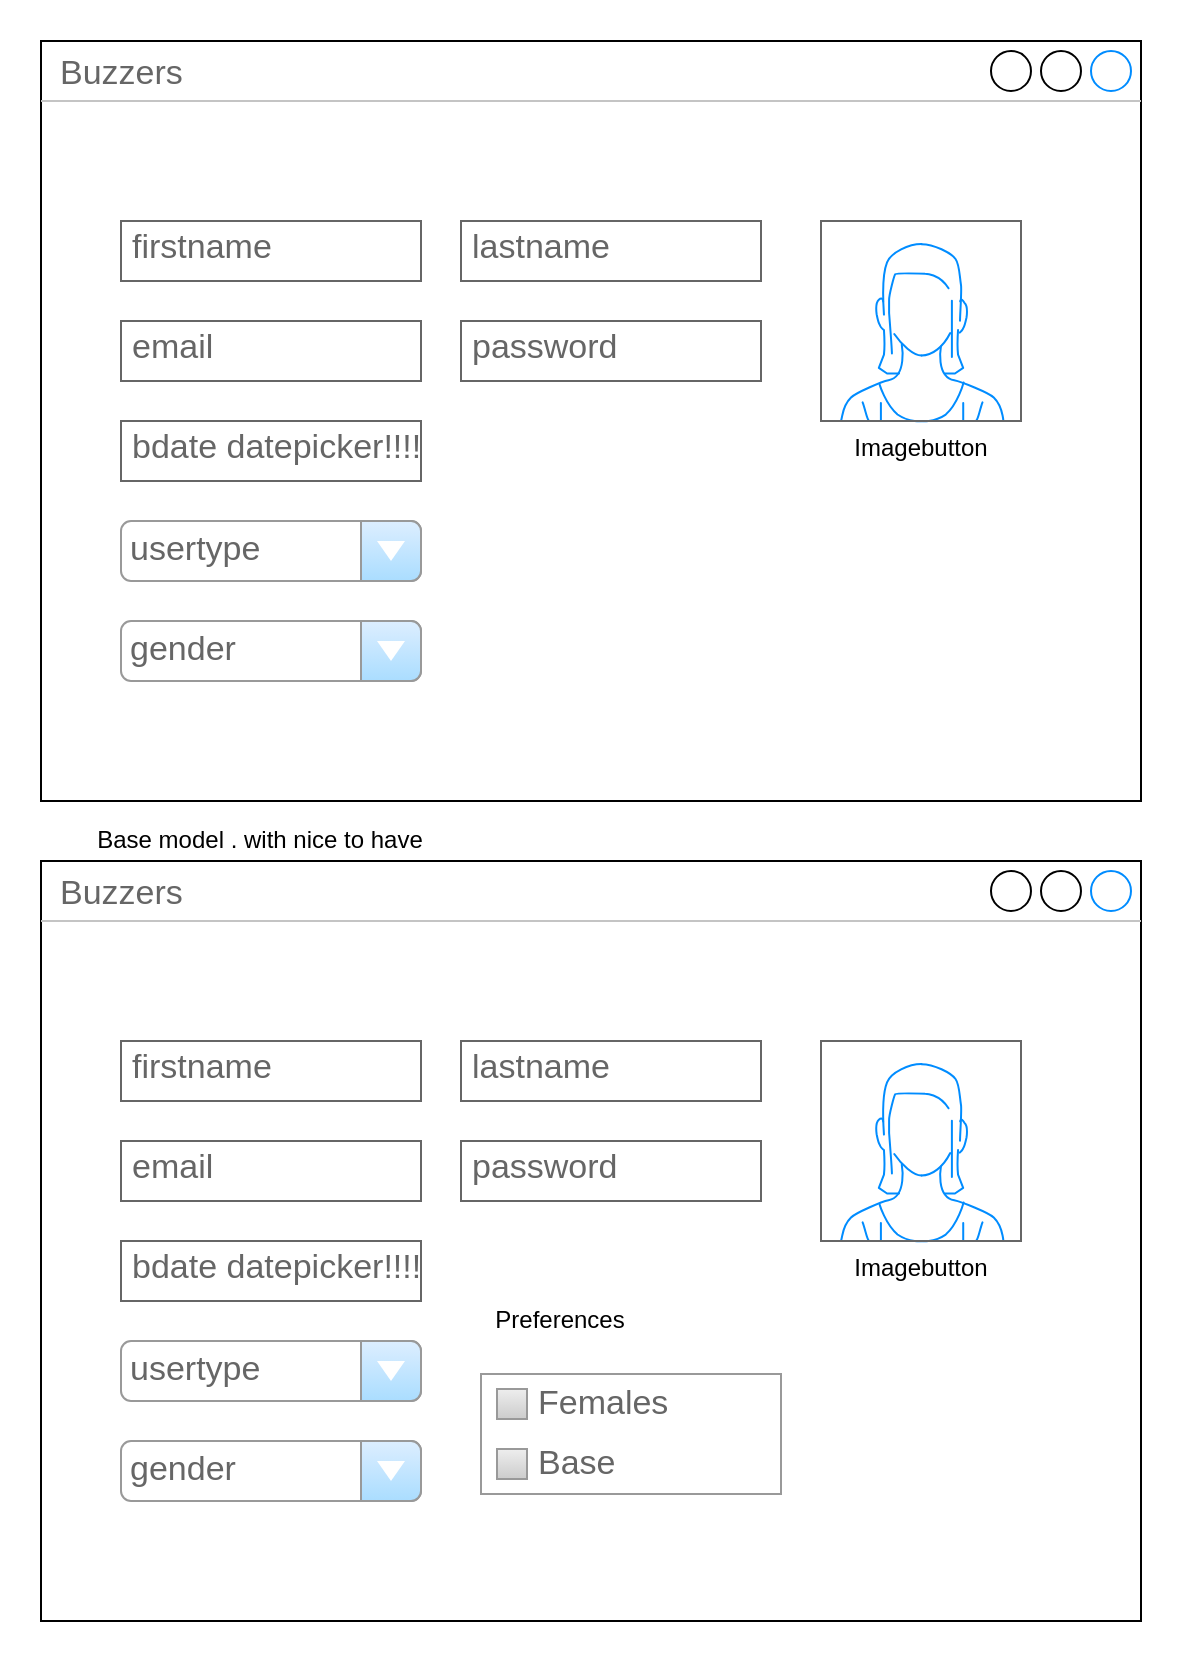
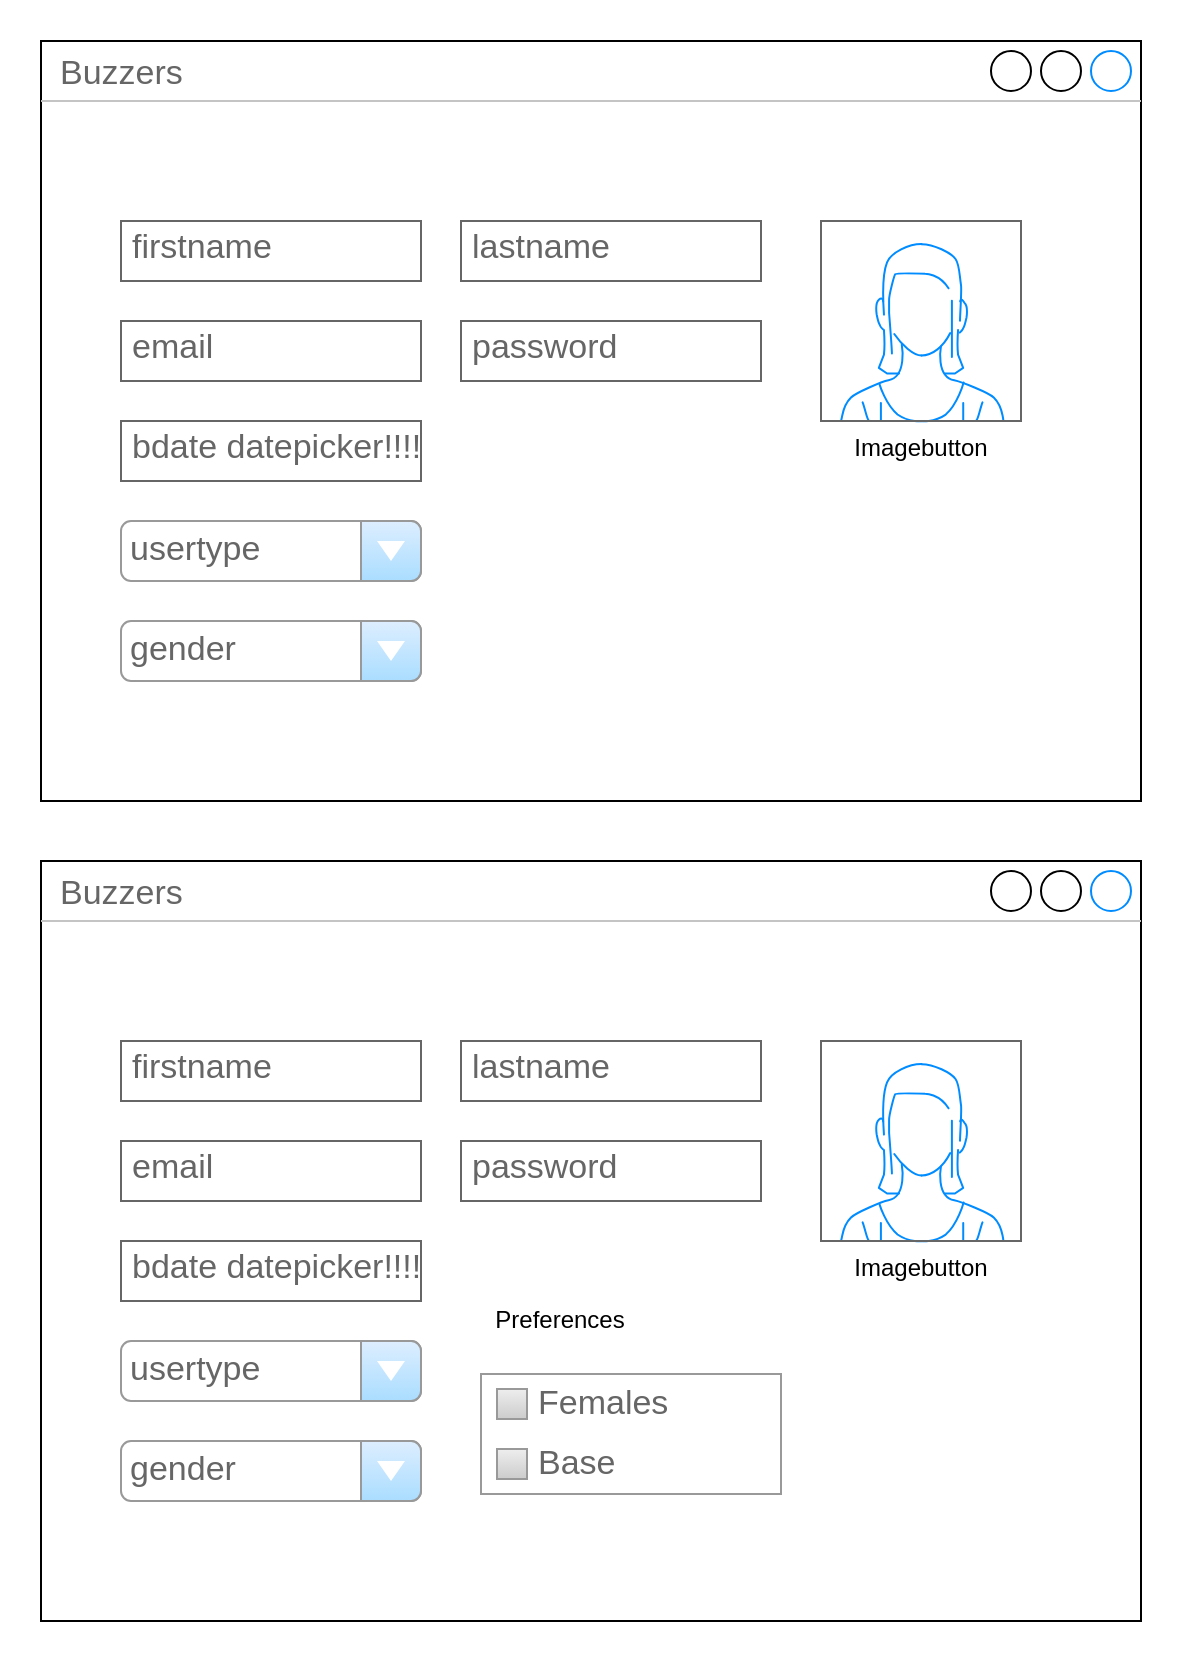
node "Base model . with nice to have": removed
